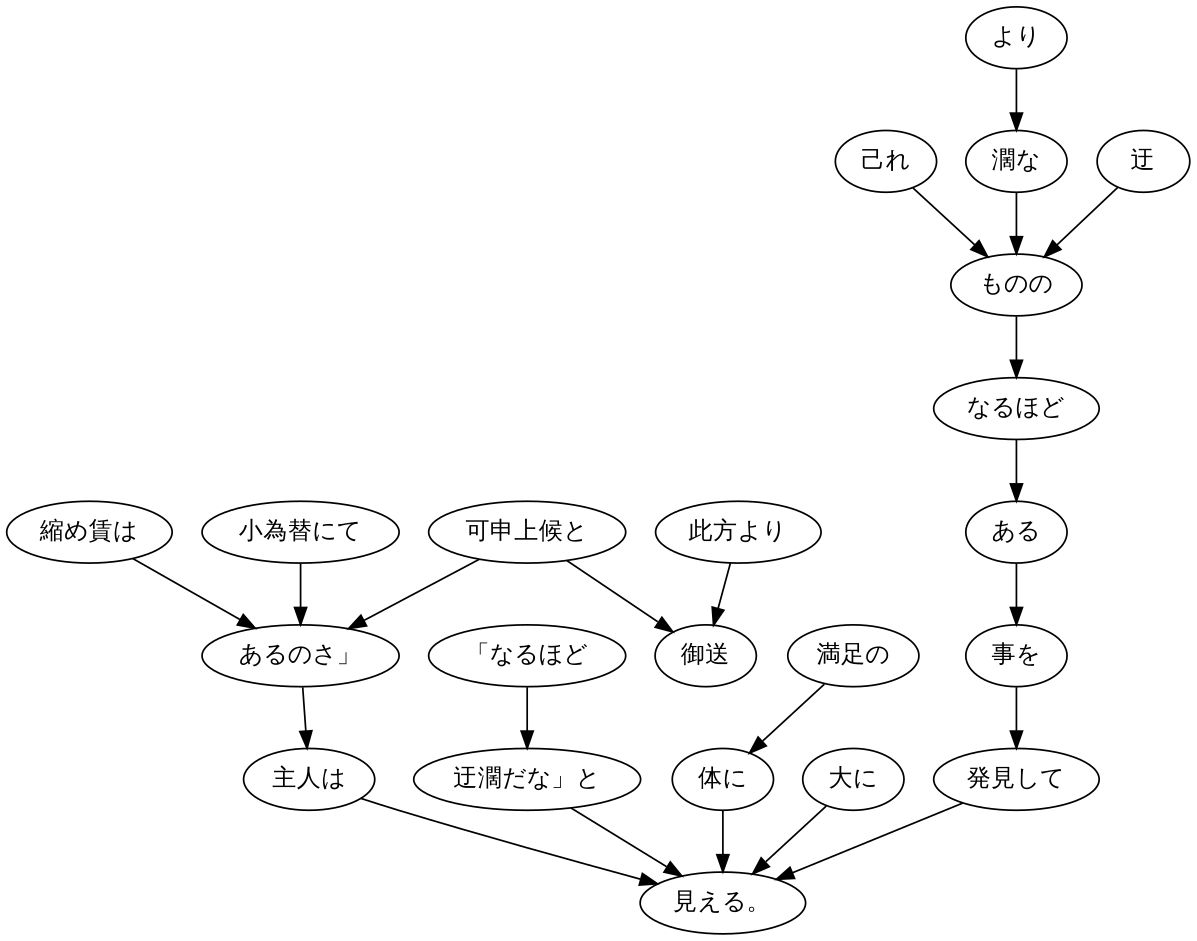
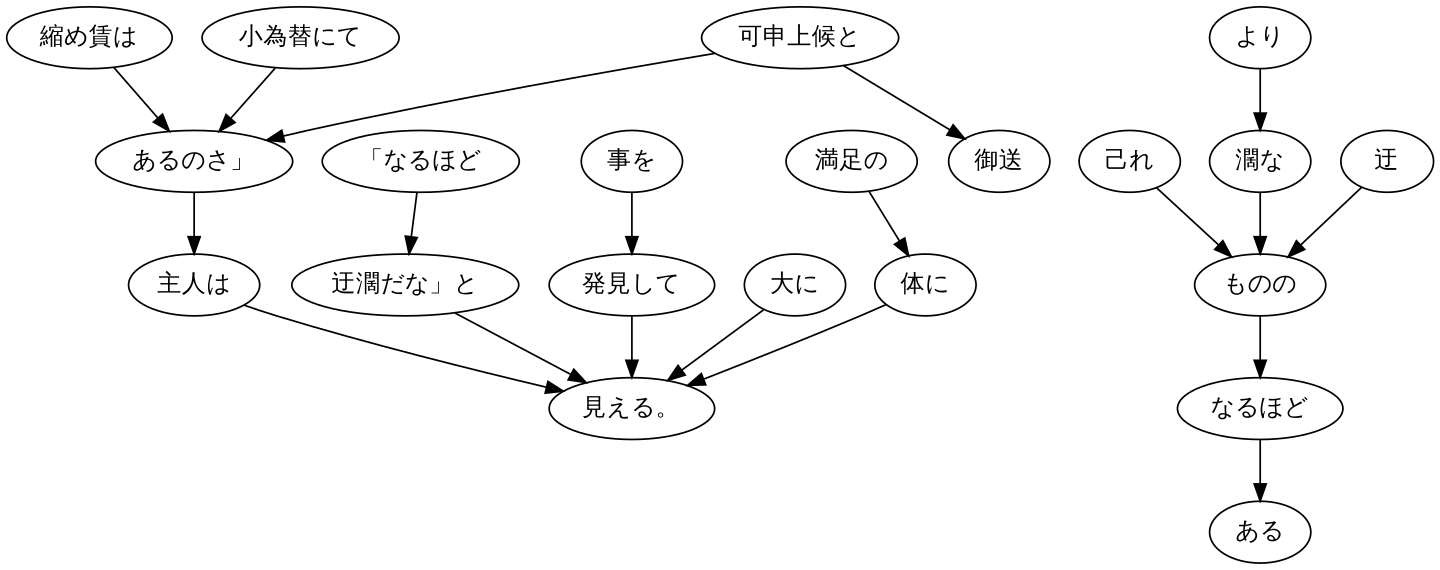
node "此方より": removed
edge "ある" -> "事を": removed
